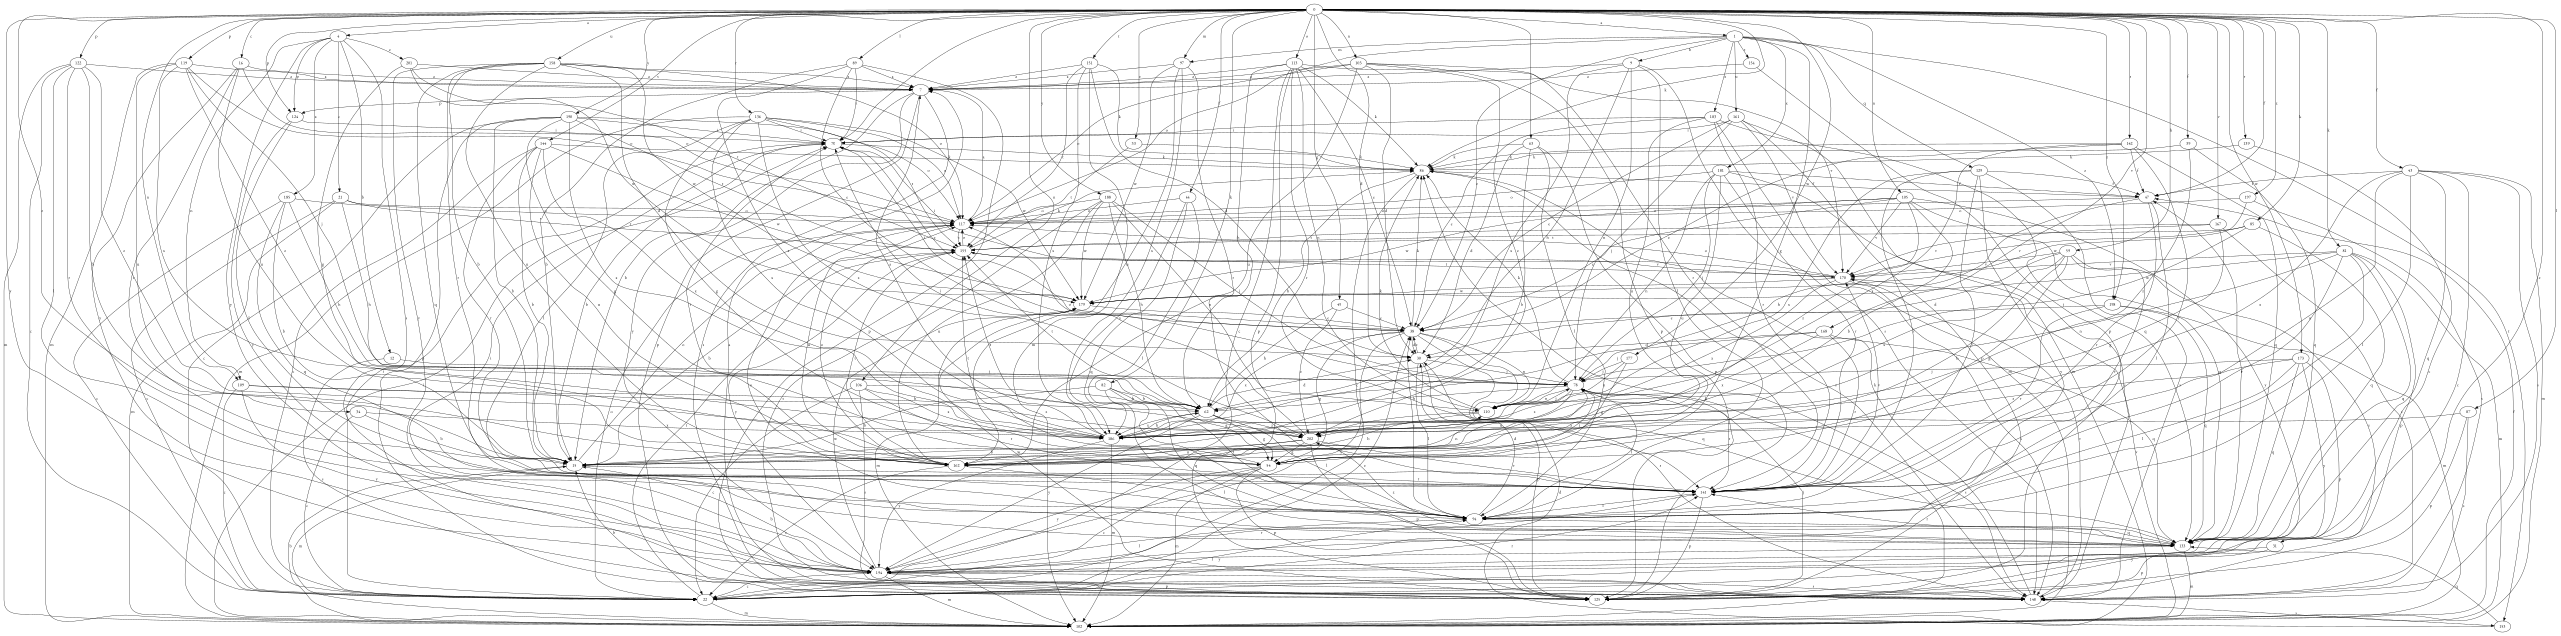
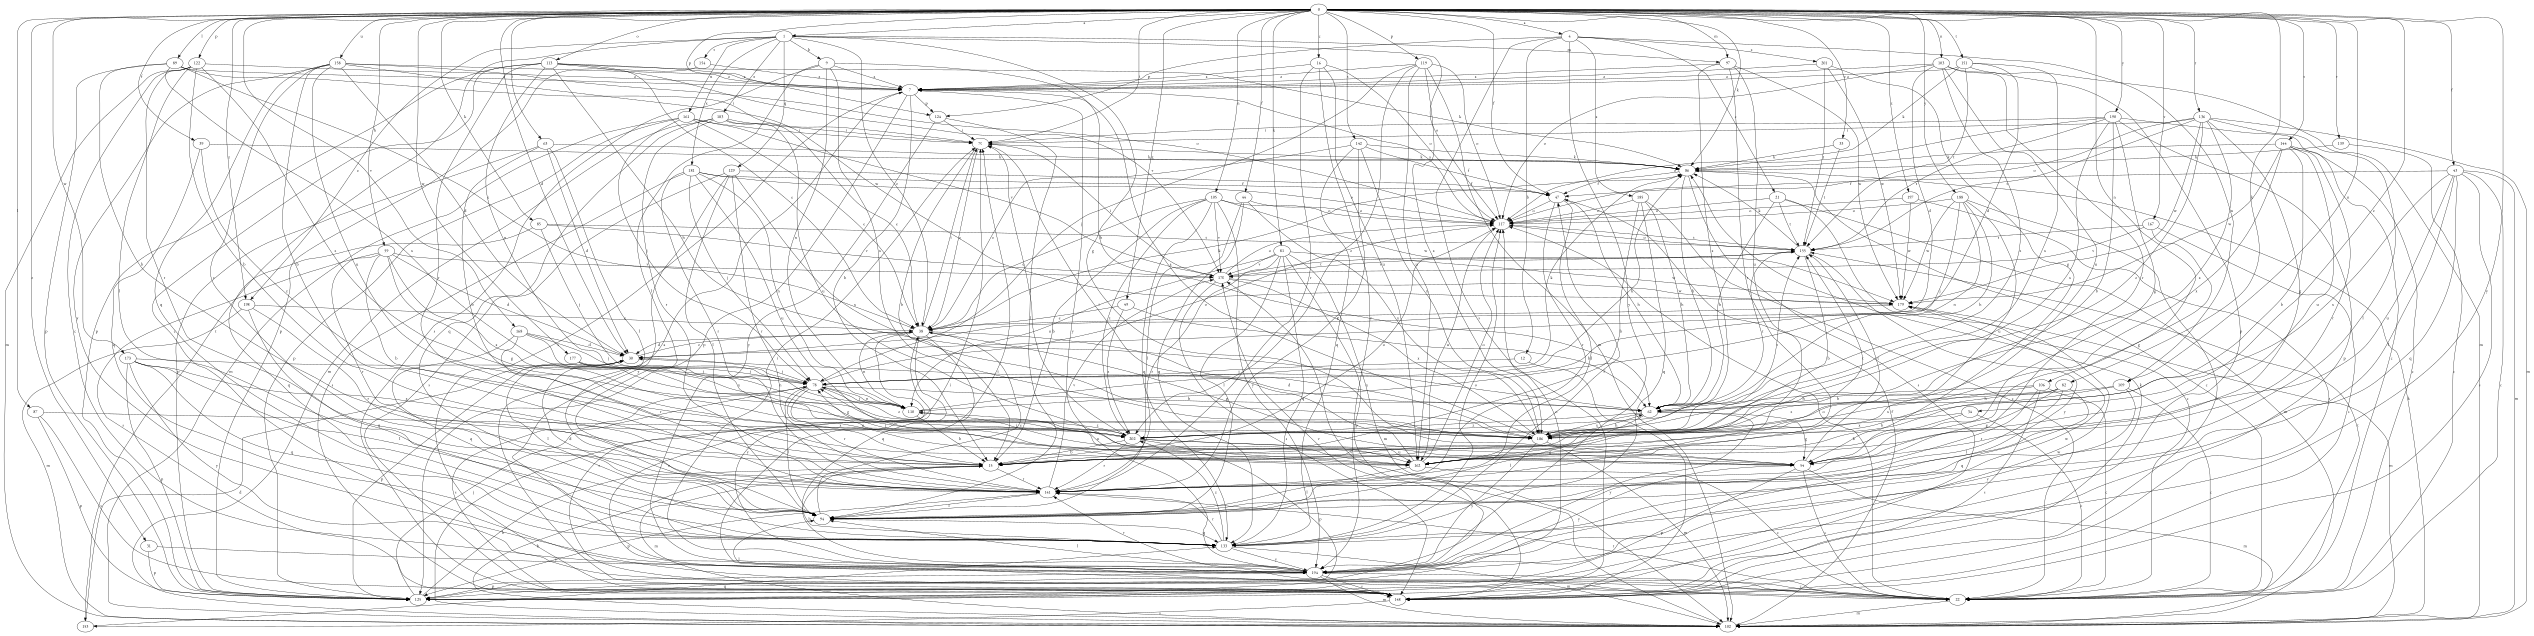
edge "125" -> "117": added, label "o"
